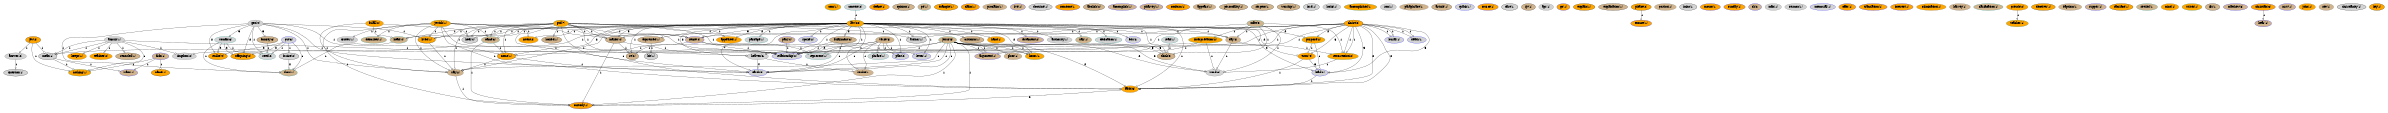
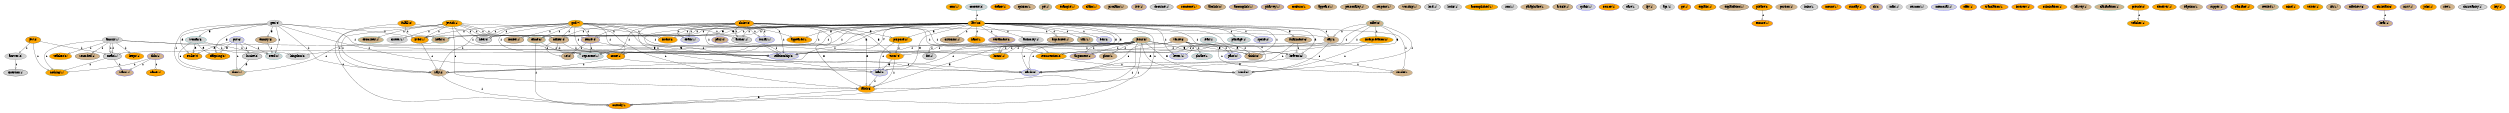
edge "law(28)" -> "heaven(6)": arrowhead odot -> onormal
edge "law(28)" -> "relationship(2)": label "1" -> "7"
node "dedication(1)": removed
edge "matt(3)" -> "resurrection(2)": label "1" -> "3"
edge "makes(4)" -> "custody(1)": now "makes(4)" -> "represent(1)"
